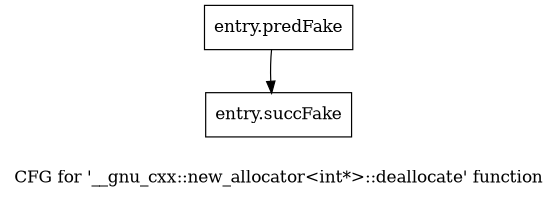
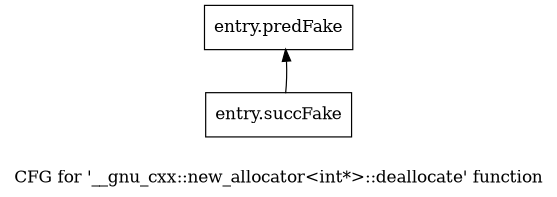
edge "entry.predFake" -> "entry.succFake": reversed
